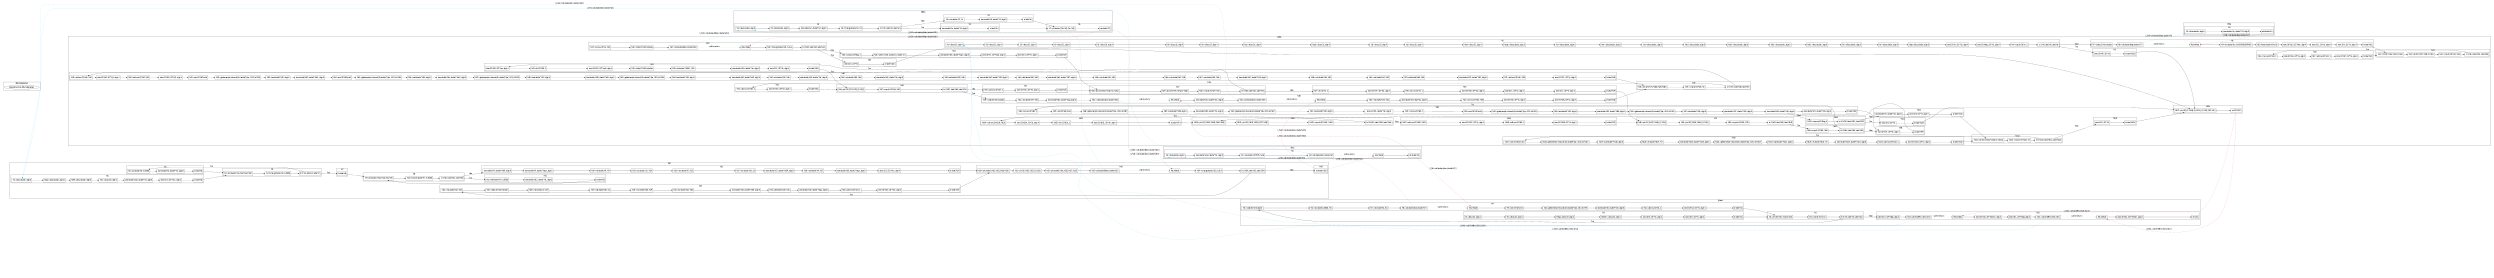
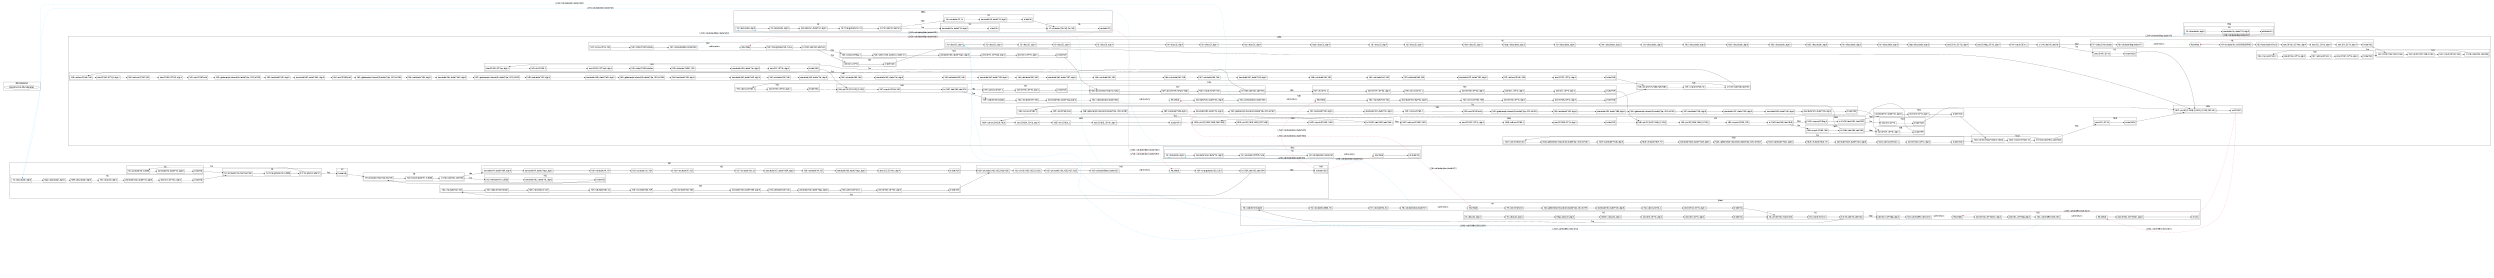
node "store cos %91 , double* %ti , align 8": label "store cos %91 , double* %ti , align 8" -> "store double %91 , double* %ti , align 8"
edge "store double %89 , double* %94 , align 8" -> "%110 = icmp eq i32 %flag , 0": now "br i1 %82 , label %83 , label %109" -> "%110 = icmp eq i32 %flag , 0"
